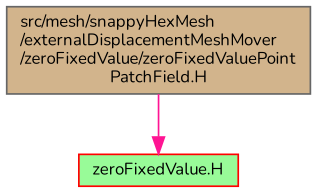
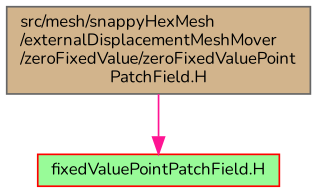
node "zeroFixedValue.H": label "zeroFixedValue.H" -> "fixedValuePointPatchField.H"
